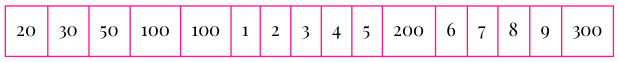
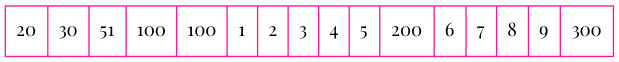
node "20": text "50" -> "51"
